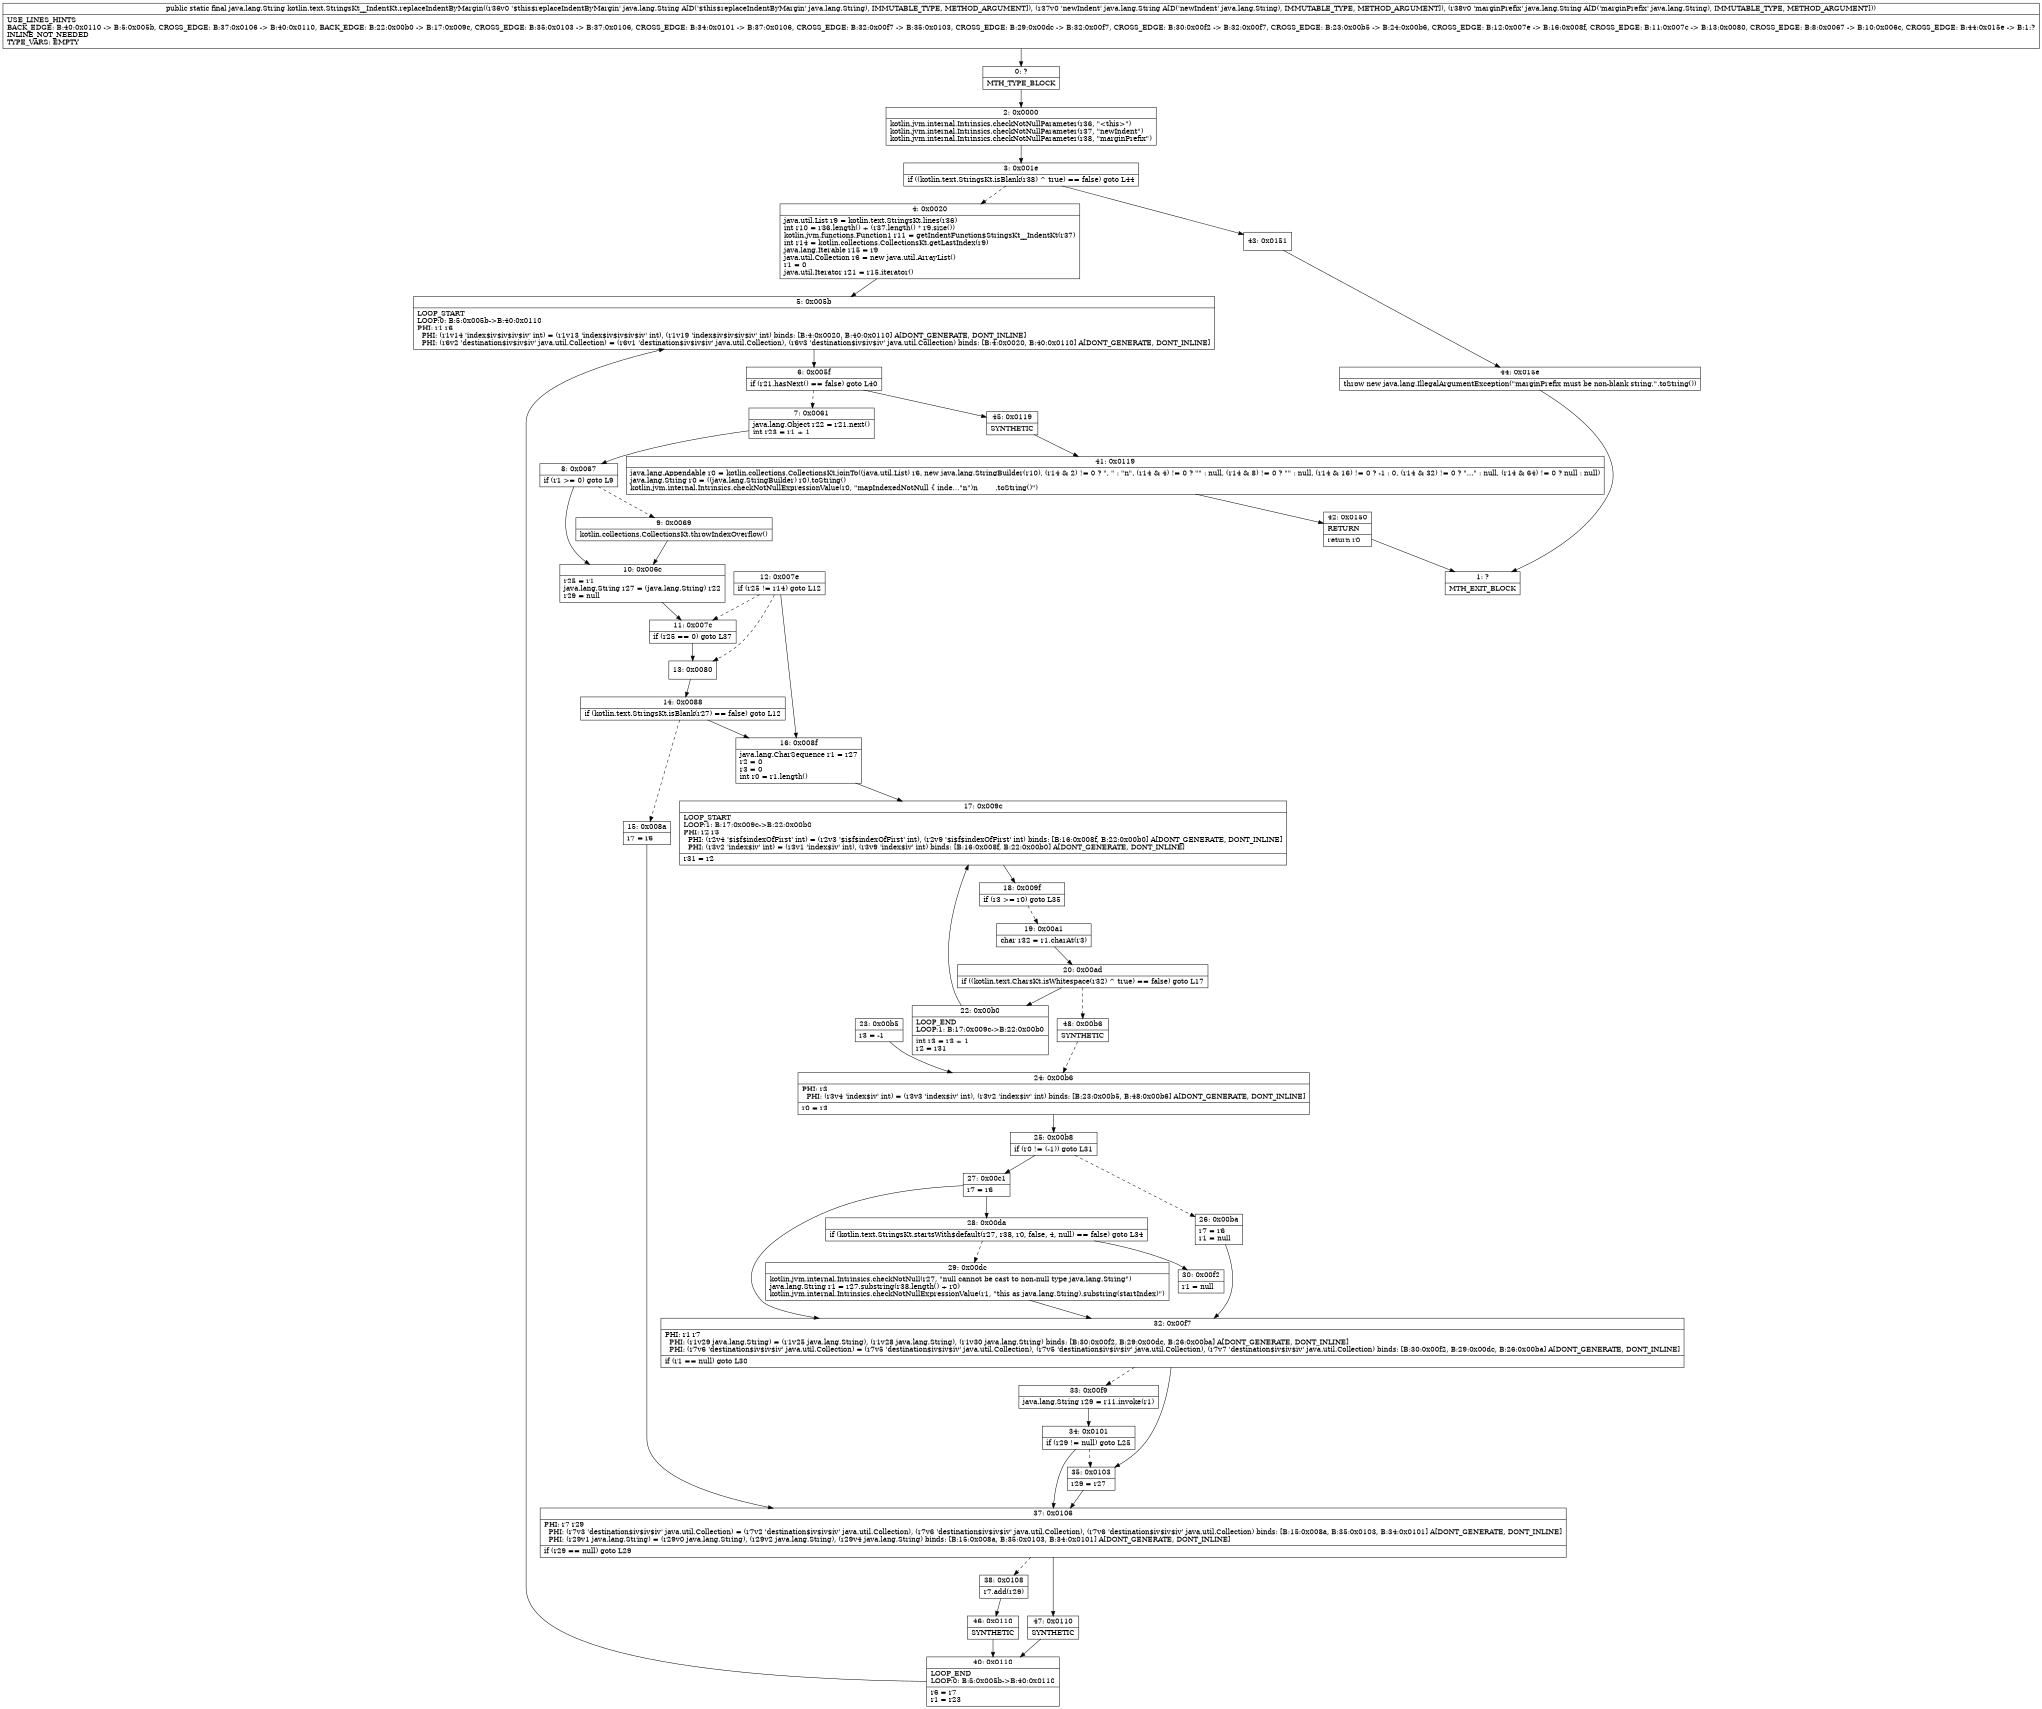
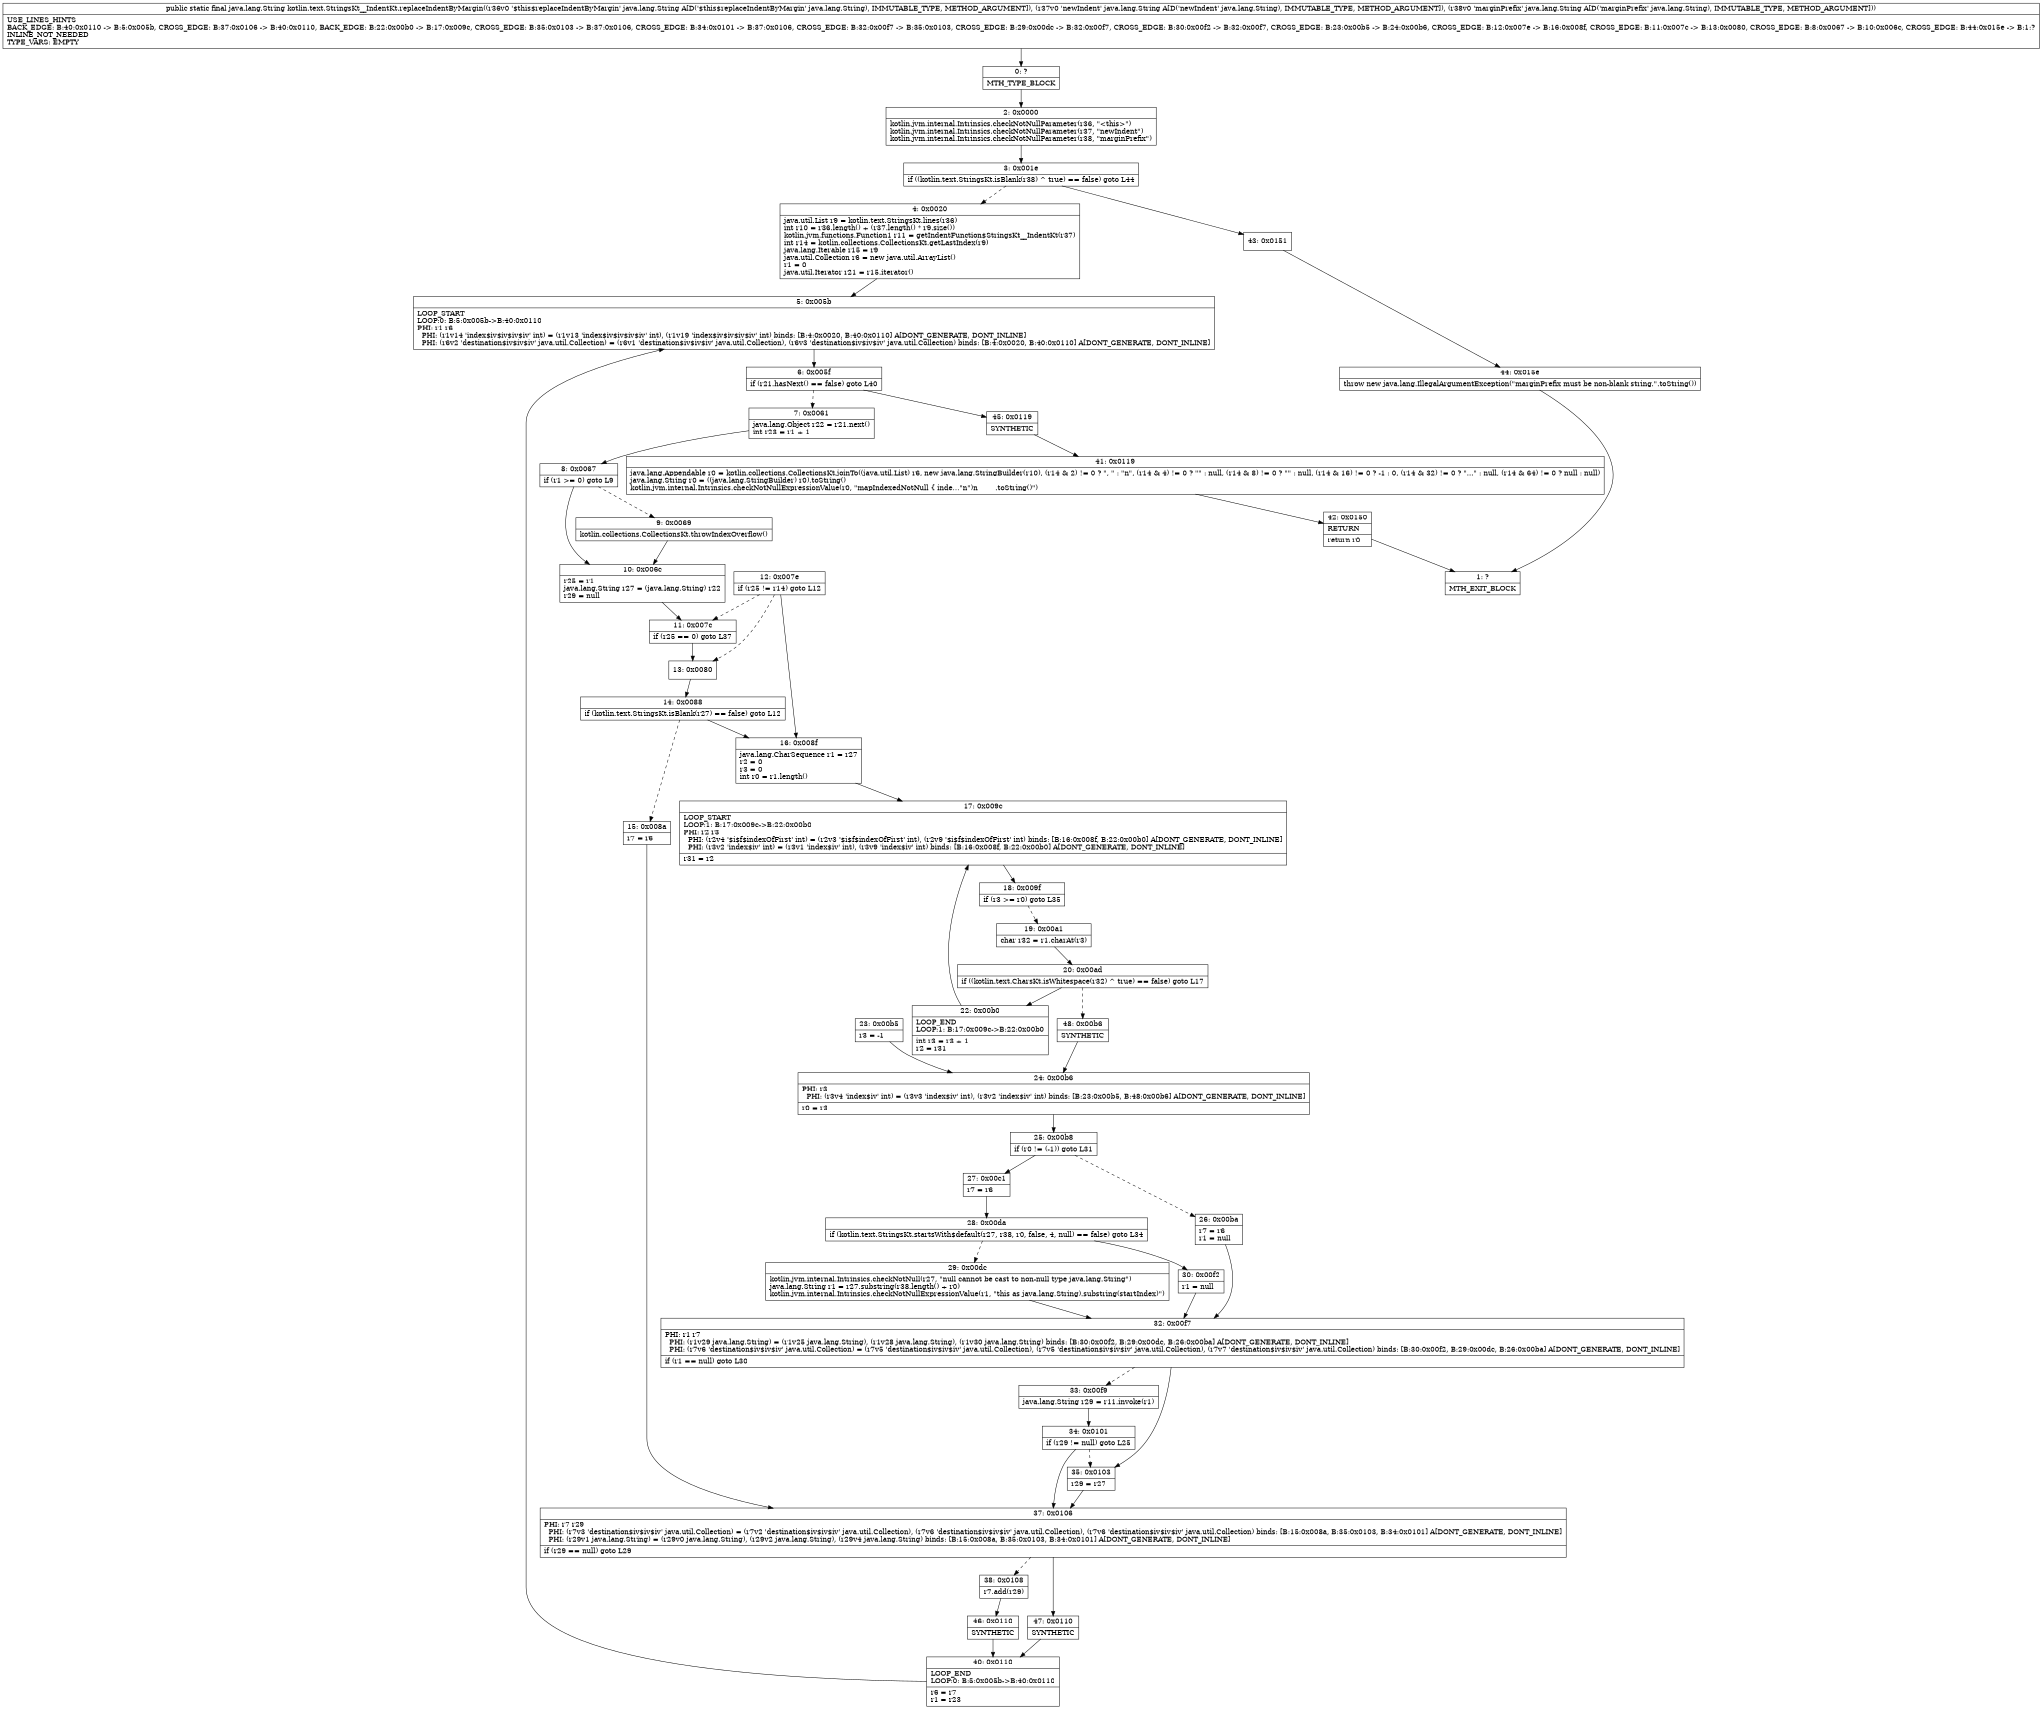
edge "48: 0x00b6" -> "24: 0x00b6": style dashed -> solid
edge "27: 0x00c1" -> "32: 0x00f7": now "30: 0x00f2" -> "32: 0x00f7"
